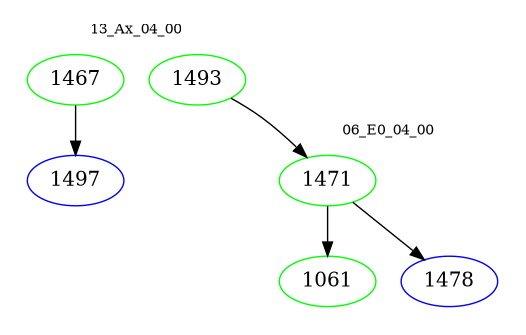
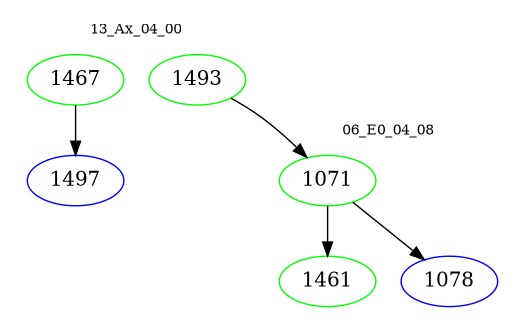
cluster "06_E0_04_00": label "06_E0_04_00" -> "06_E0_04_08"
node "1471": label "1471" -> "1071"
node "1061": label "1061" -> "1461"
node "1478": label "1478" -> "1078"
